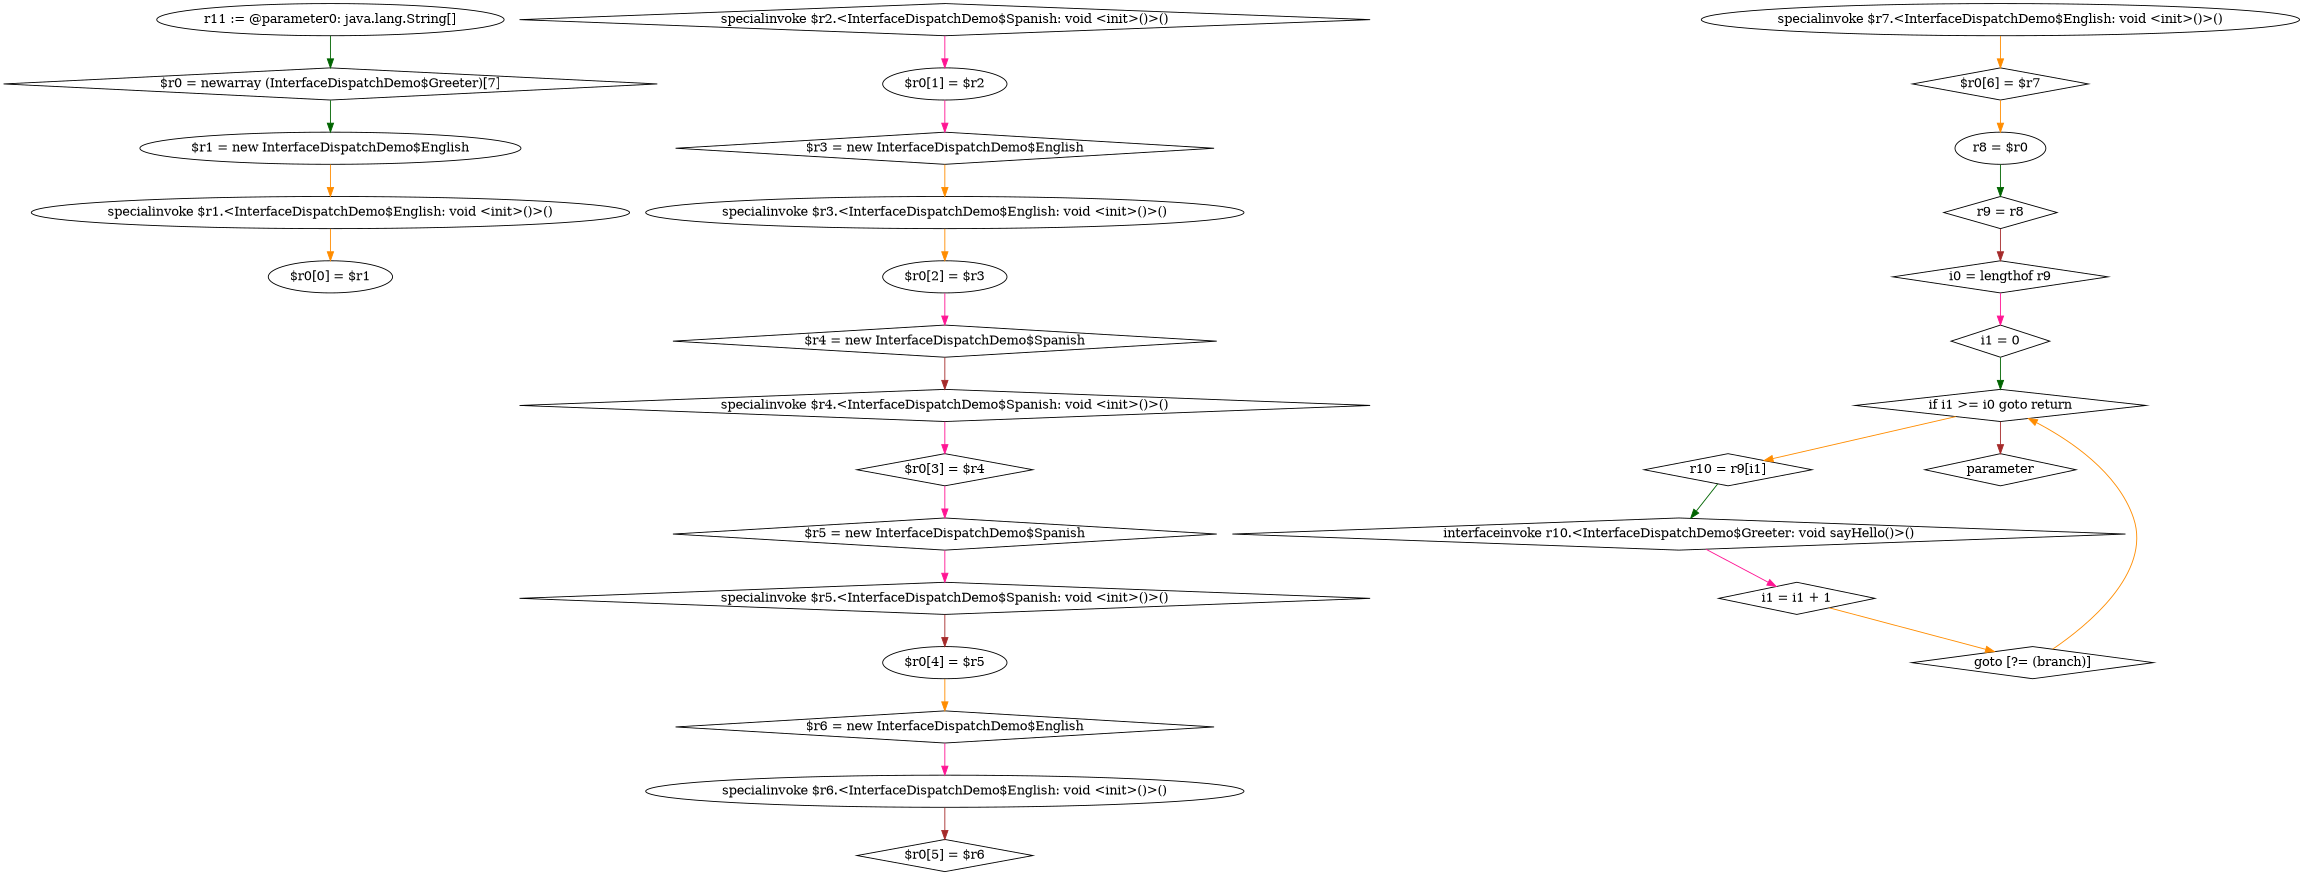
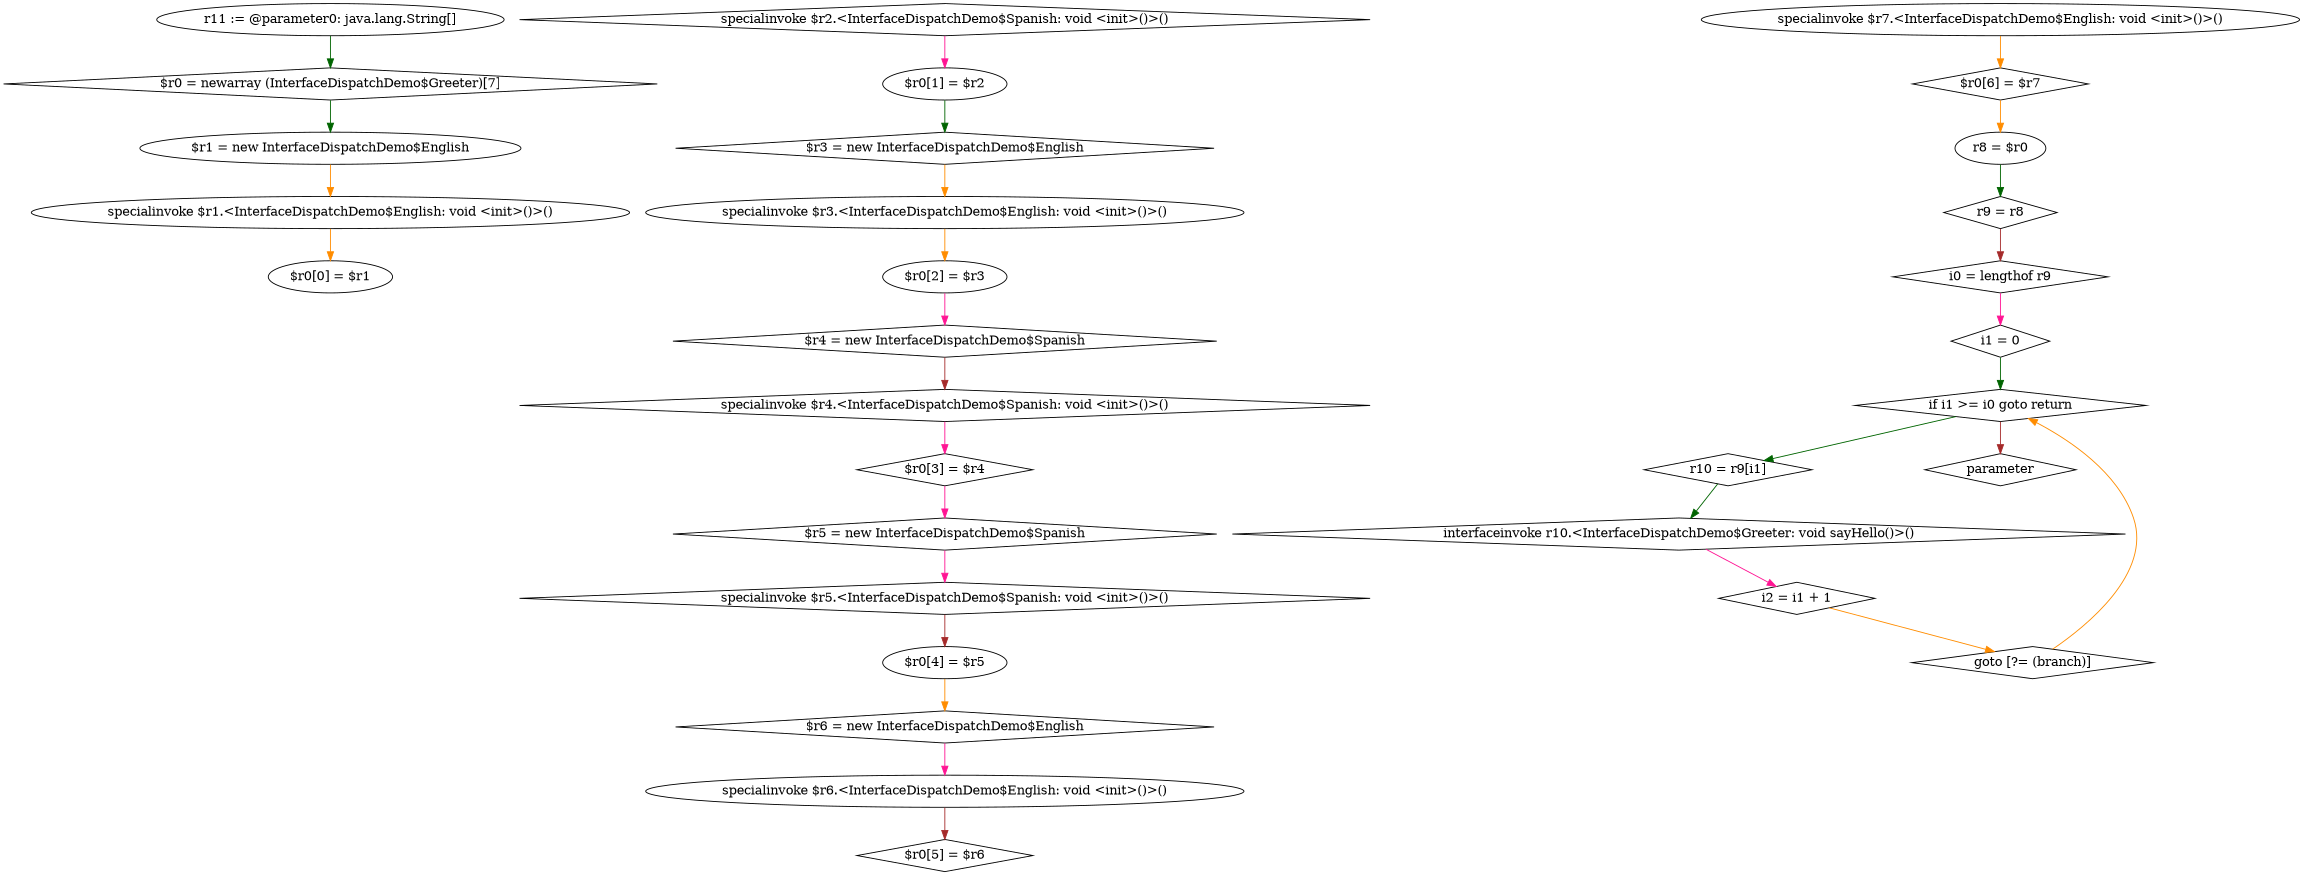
edge "$r0[1] = $r2" -> "$r3 = new InterfaceDispatchDemo$English": color deeppink -> darkgreen
edge "if i1 >= i0 goto return" -> "r10 = r9[i1]": color darkorange -> darkgreen
node "i1 = i1 + 1": label "i1 = i1 + 1" -> "i2 = i1 + 1"
